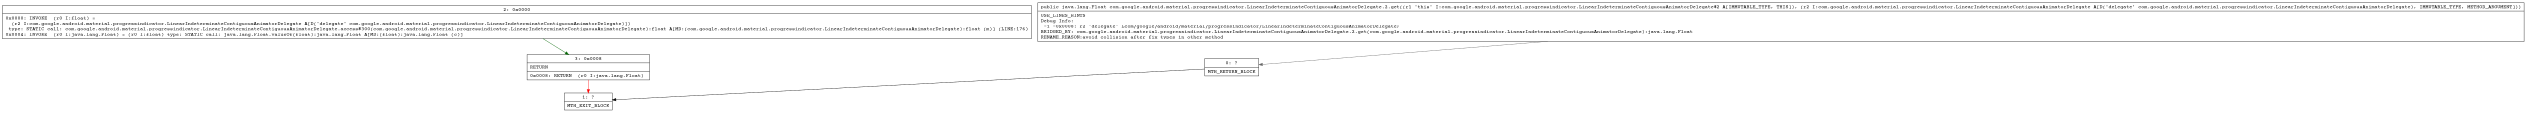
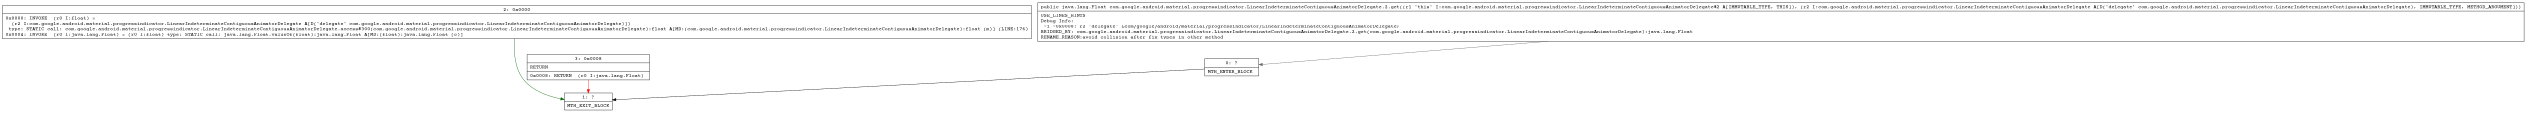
edge "2: 0x0000" -> "3: 0x0008": now "2: 0x0000" -> "1: ?"
node "0: ?": text "MTH_RETURN_BLOCK" -> "MTH_ENTER_BLOCK"
